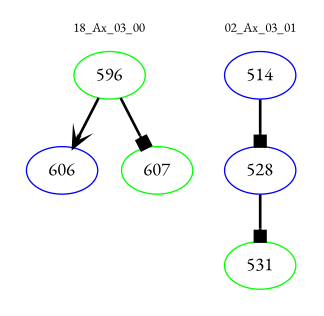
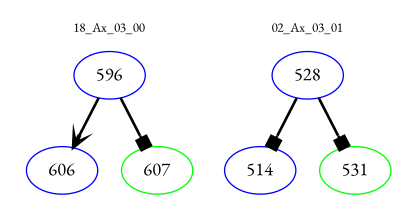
node "596": color green -> blue
edge "514" -> "528": reversed
